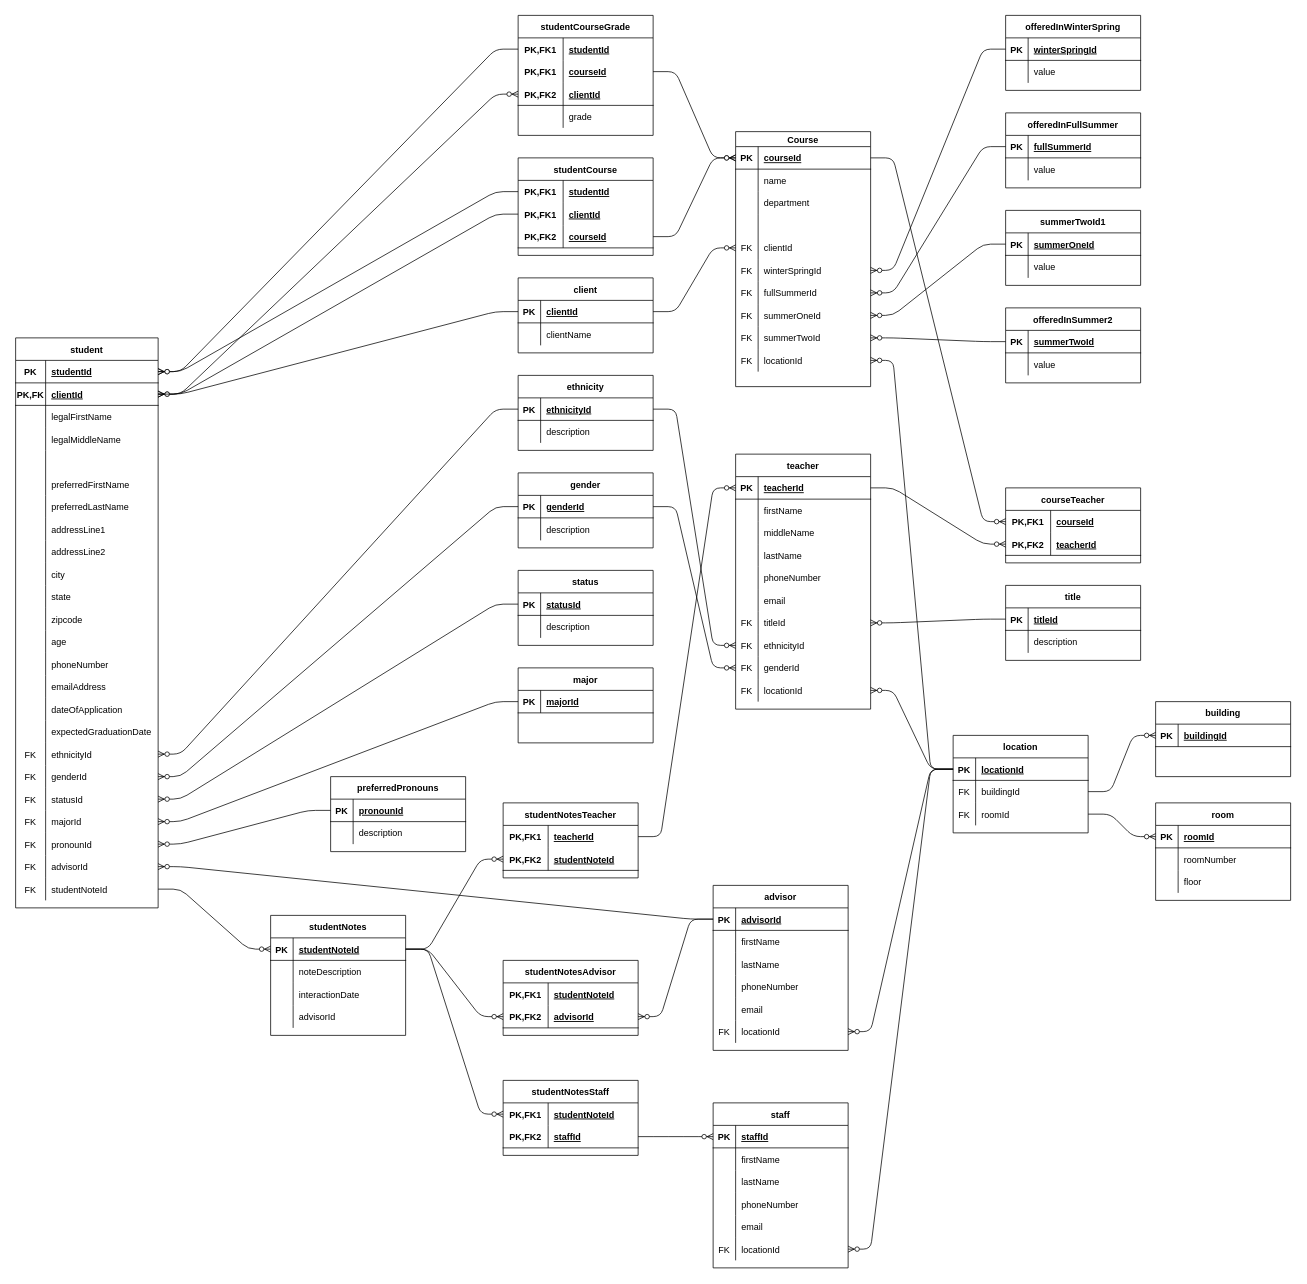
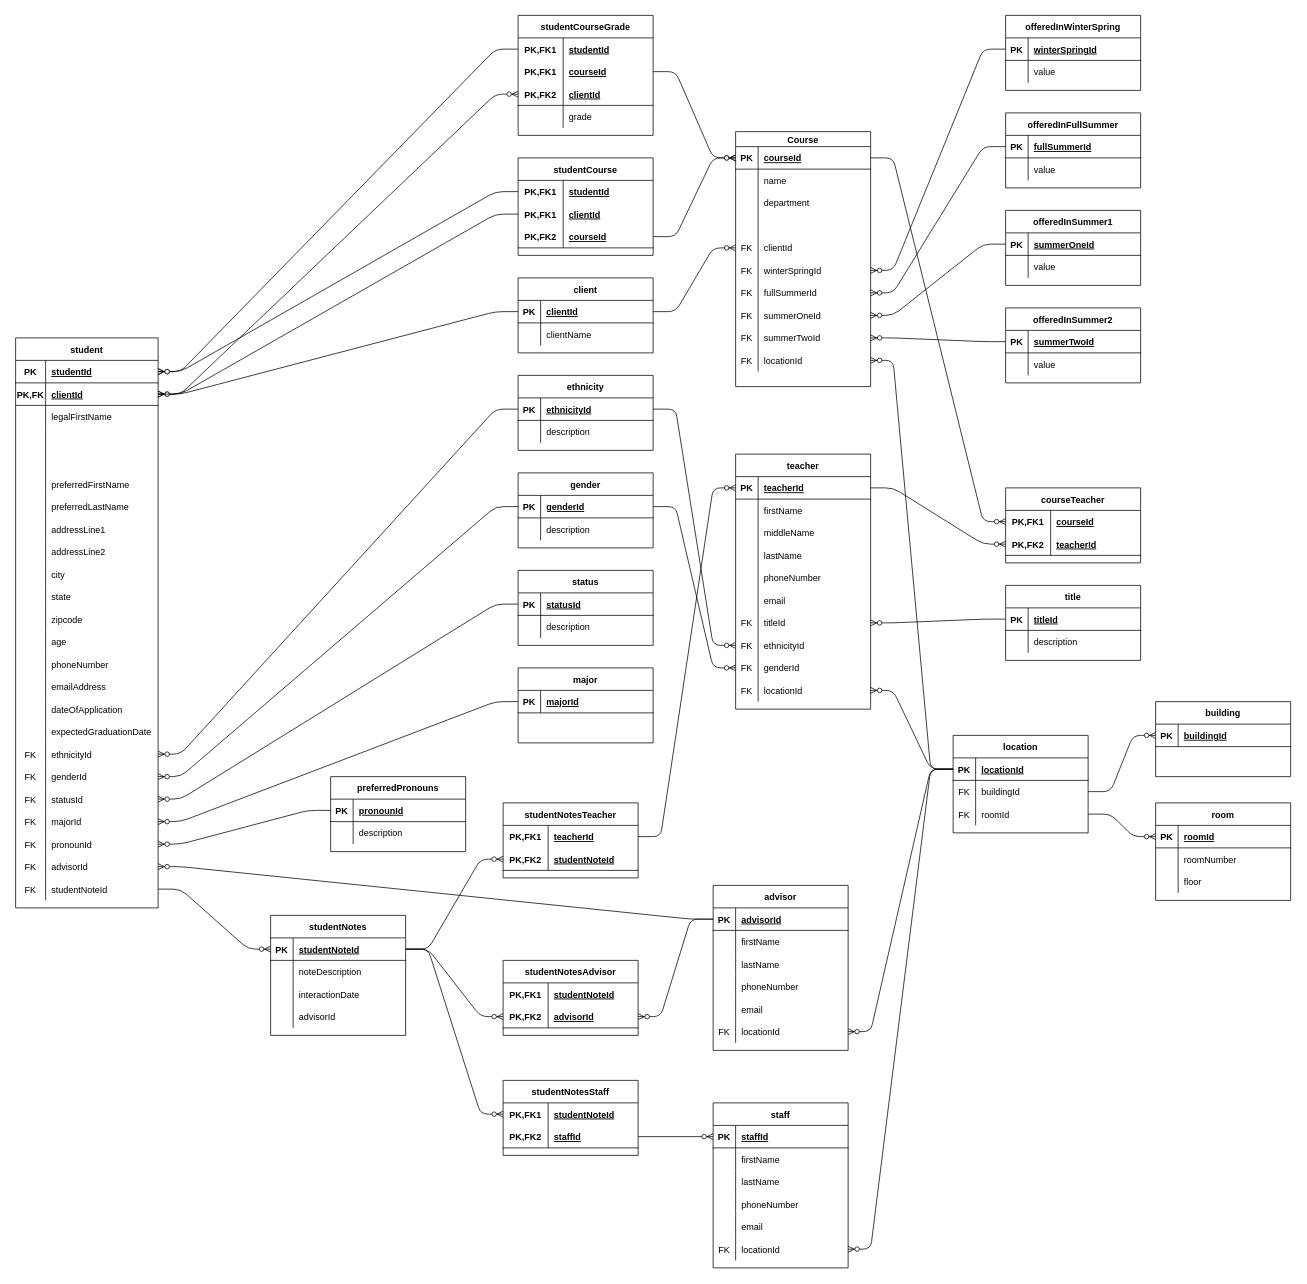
node "summerTwoId1": label "summerTwoId1" -> "offeredInSummer1"
node "legalMiddleName": removed
